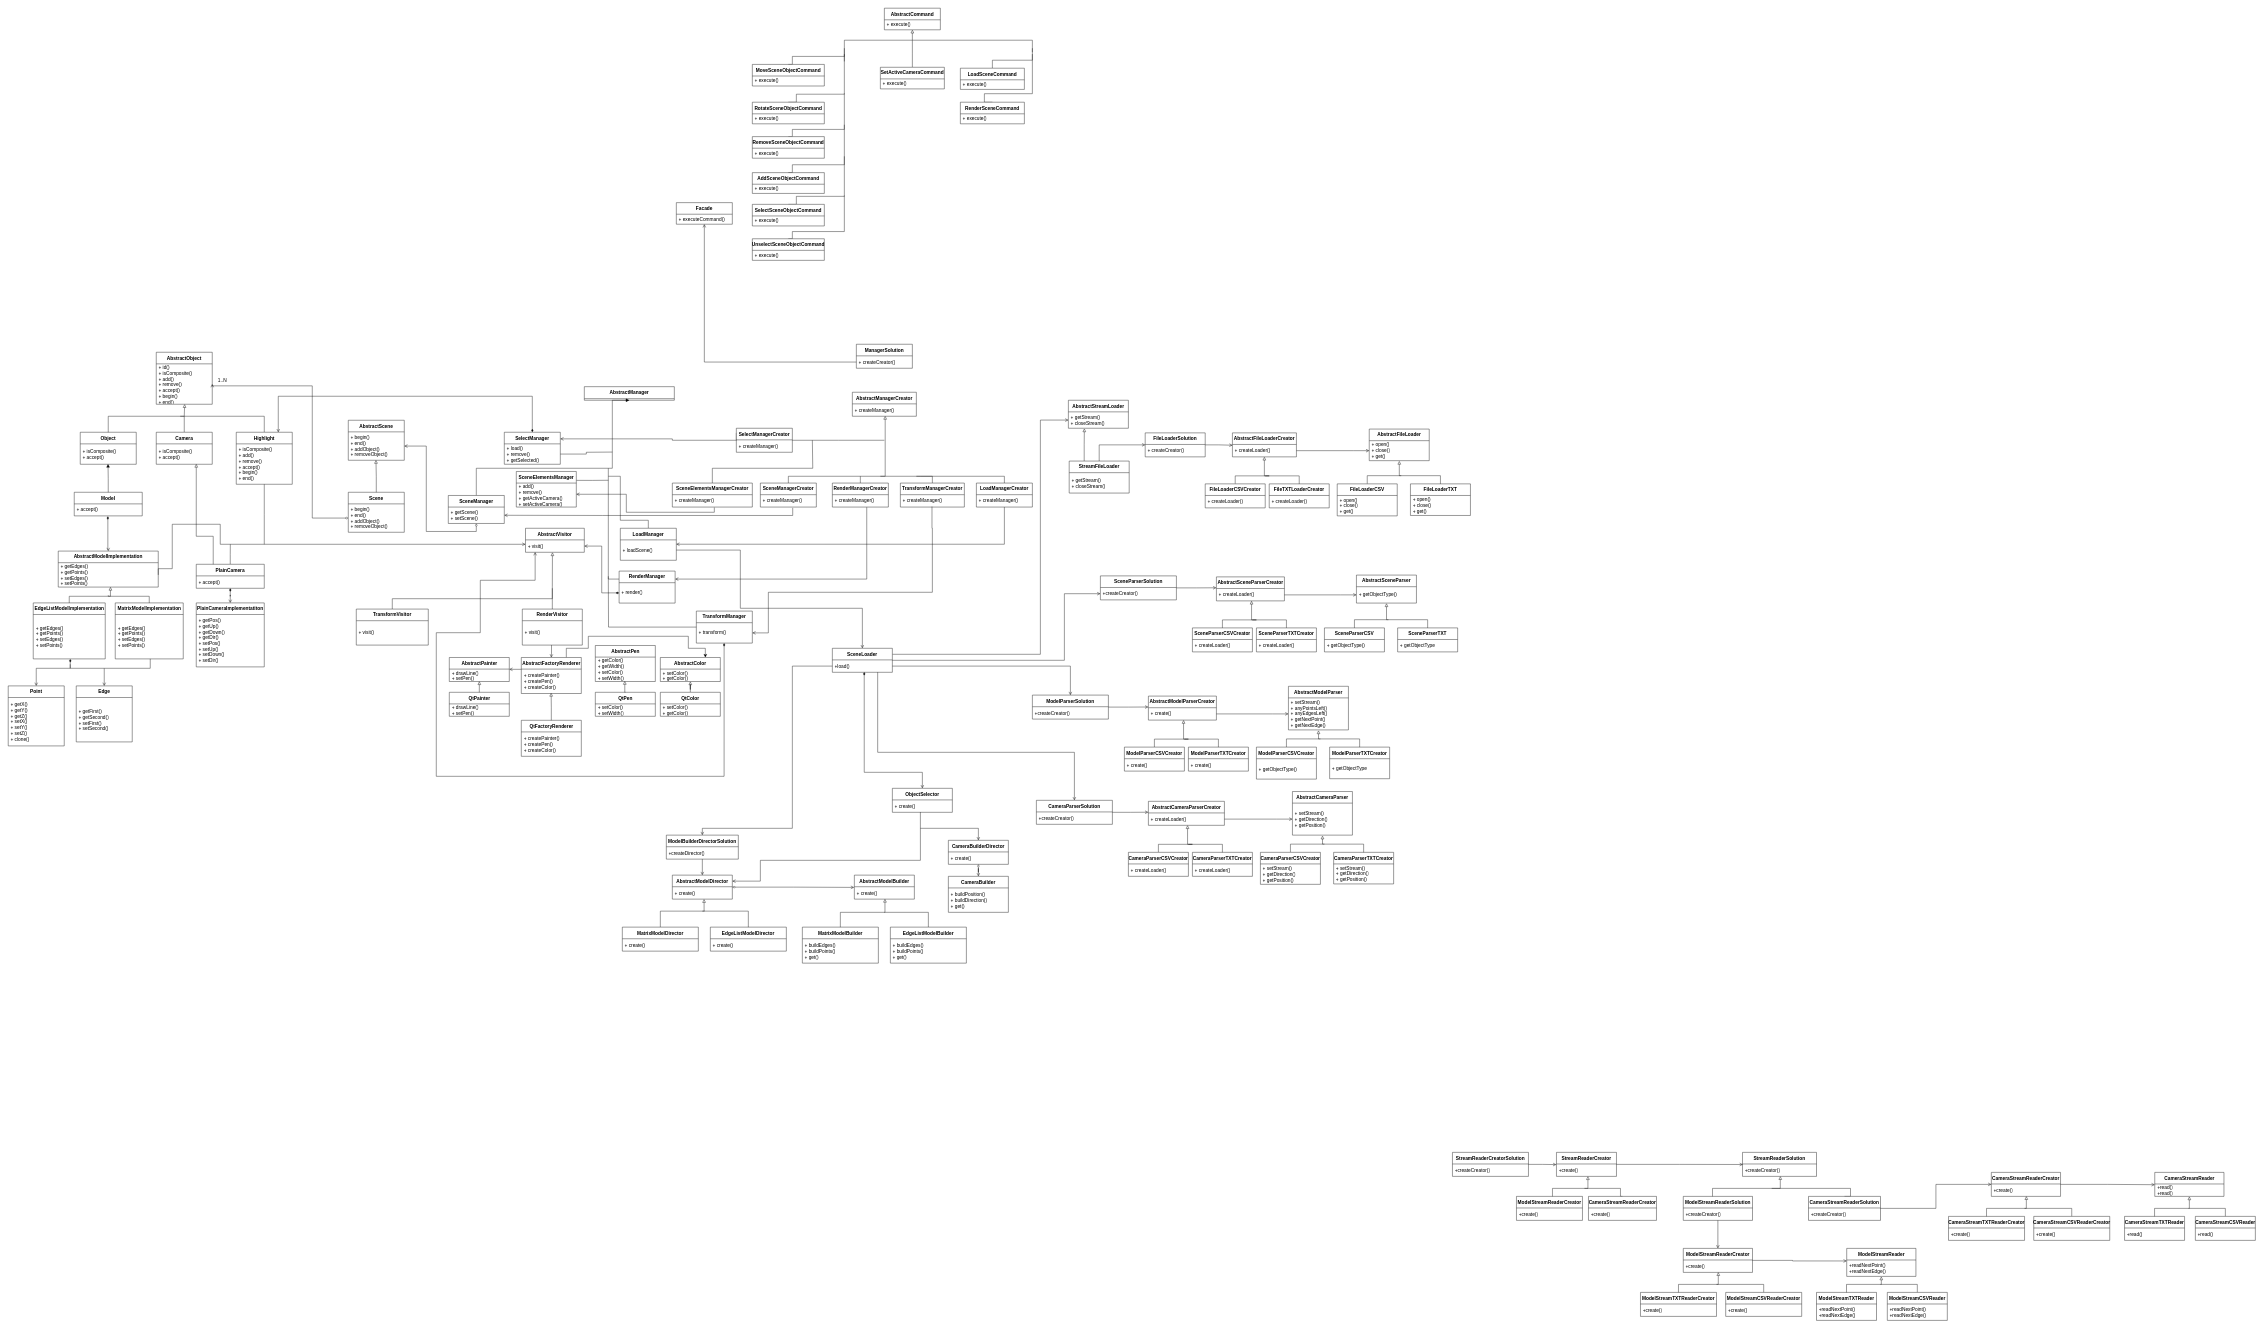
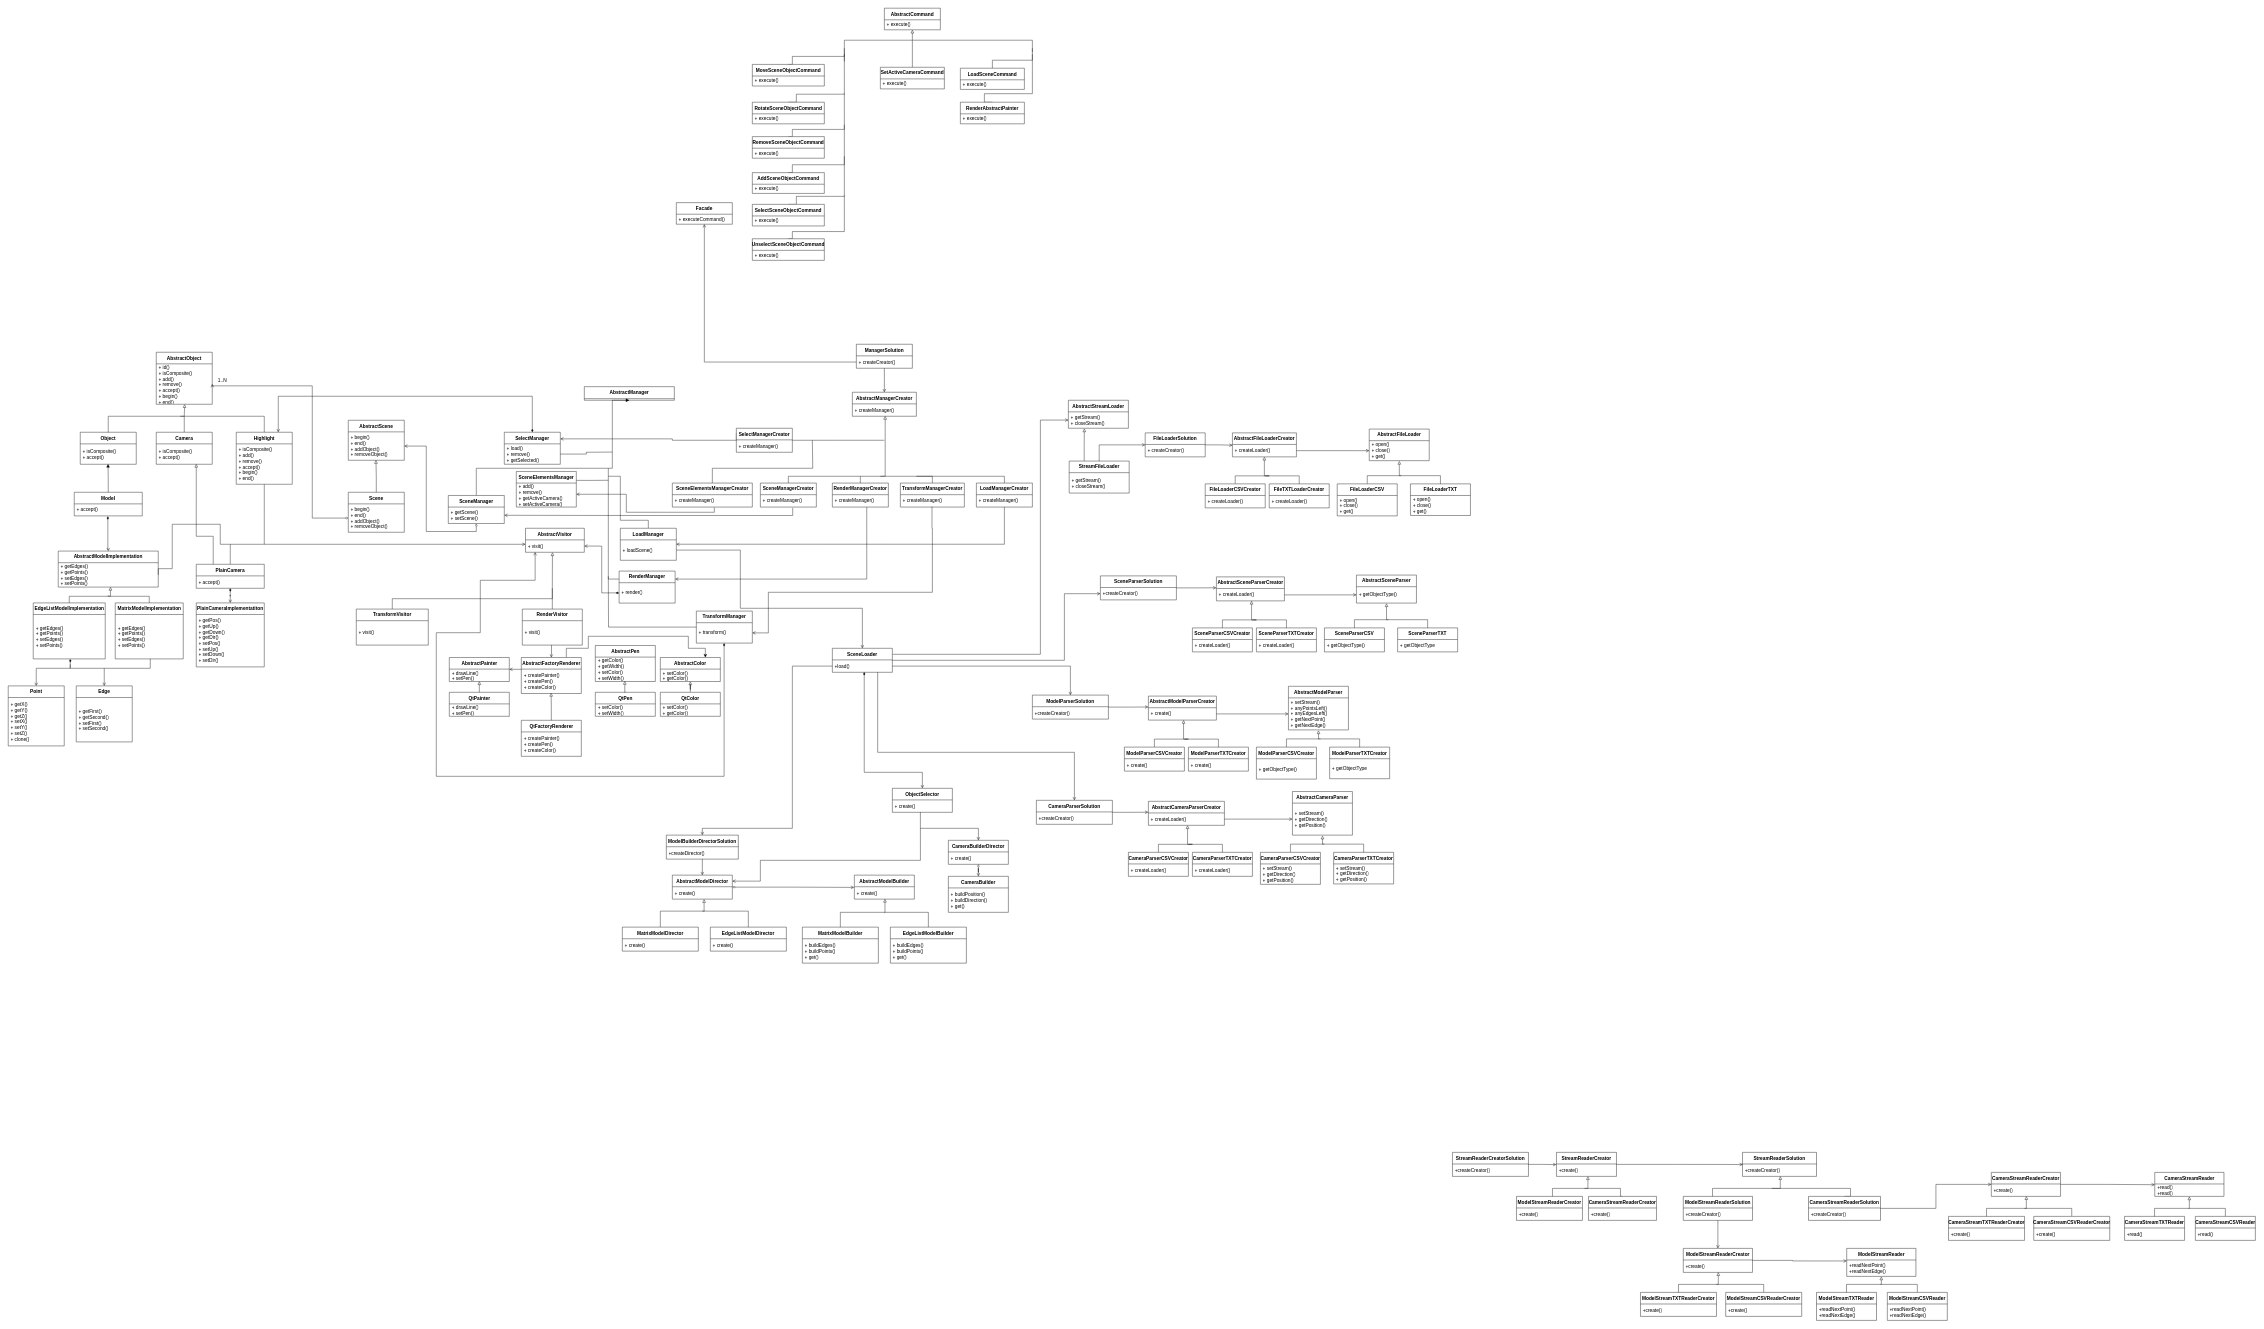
node "RenderSceneCommand": label "RenderSceneCommand" -> "RenderAbstractPainter"
edge "ManagerSolution" -> "AbstractManagerCreator": added
